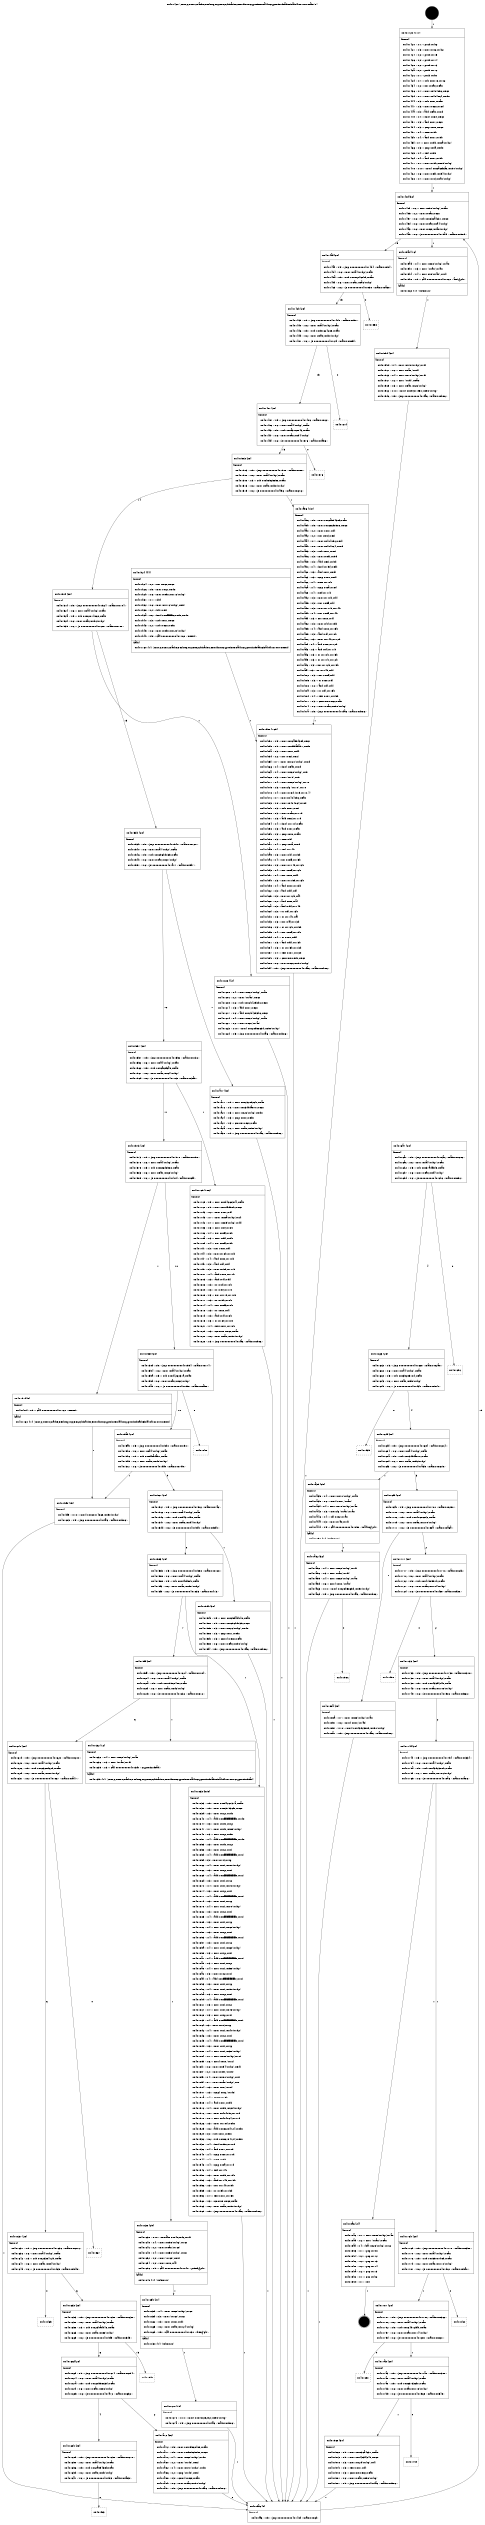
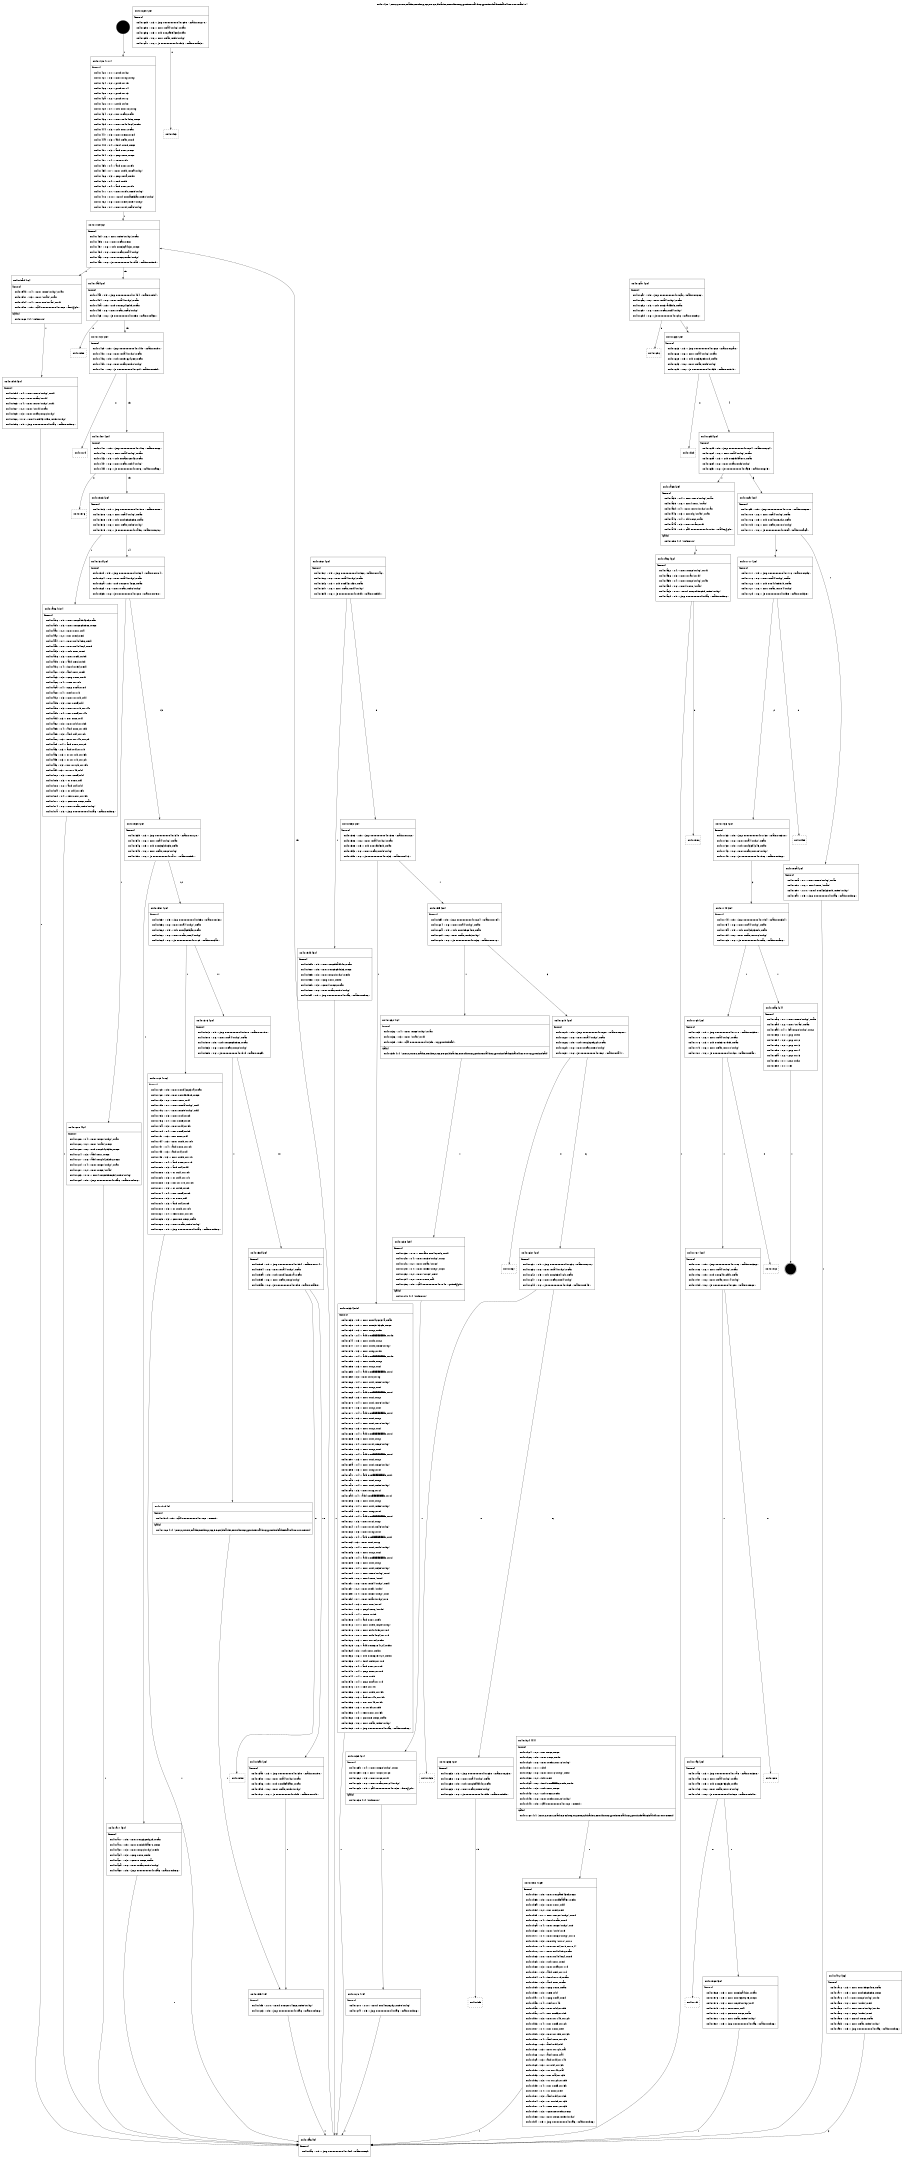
edge "0x401a96 [137]" -> "0x401b50 [169]": now "0x401a96 [137]" -> "0x401fa6 [5]"
edge "0x4015ab [28]" -> "0x4015c7 [28]": removed, label "9"
node "0x40166f [28]": removed
